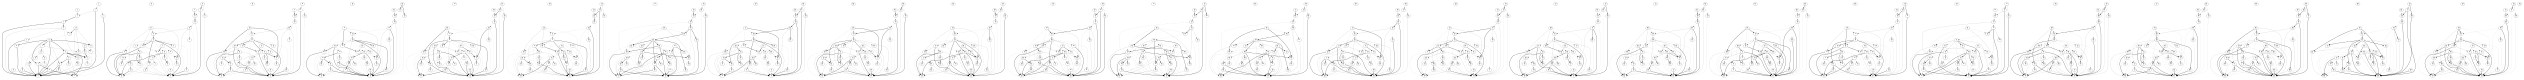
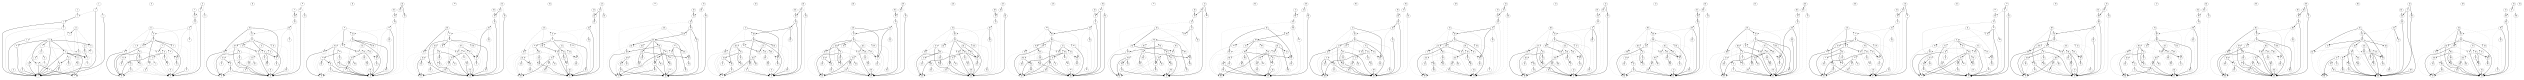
node "539": removed
edge "935" -> "905": now "935" -> "902"
edge "910" -> "903": now "910" -> "899"
